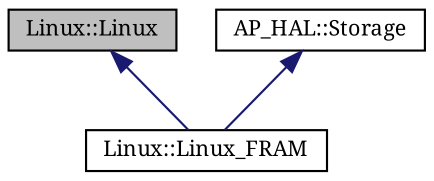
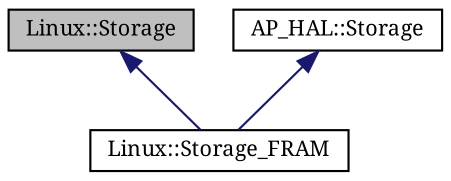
node "Linux::Linux": label "Linux::Linux" -> "Linux::Storage"
node "Linux::Linux_FRAM": label "Linux::Linux_FRAM" -> "Linux::Storage_FRAM"
